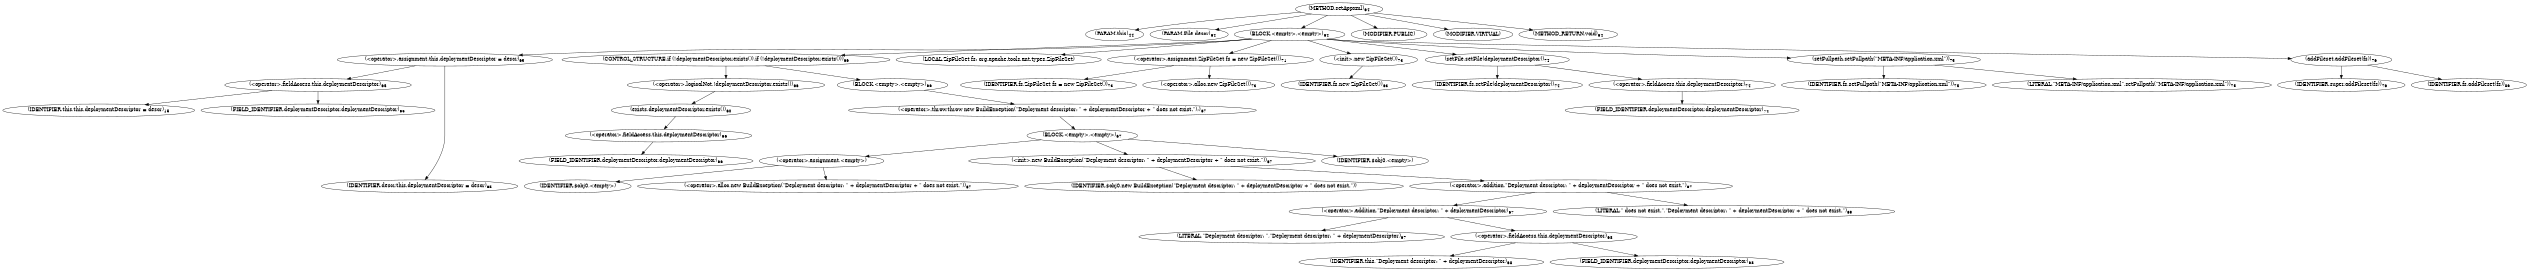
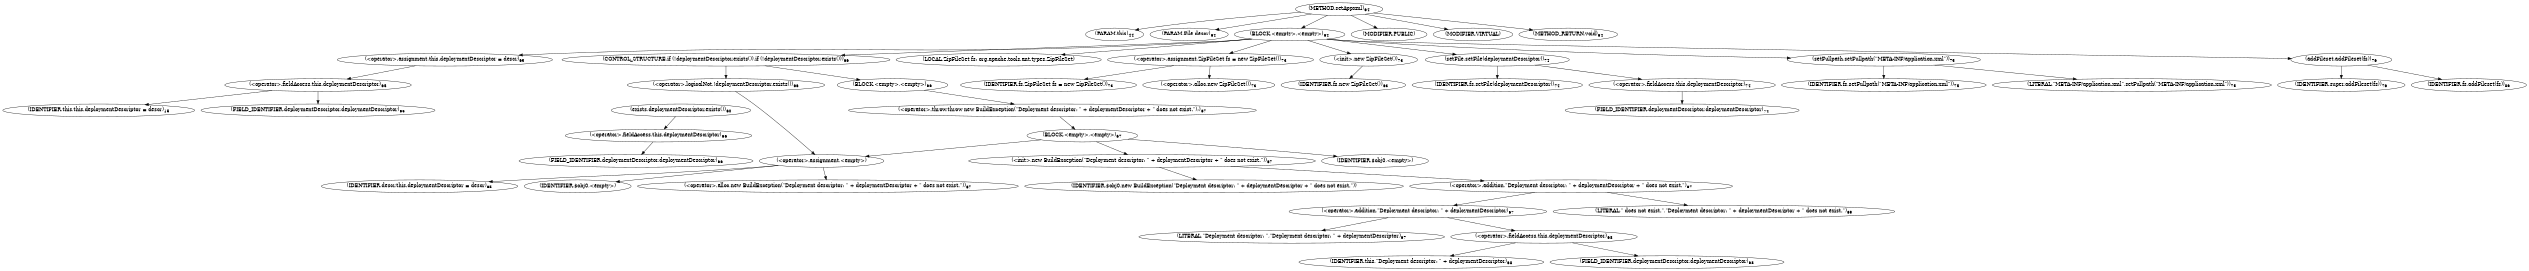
node "(<operator>.assignment,ZipFileSet fs = new ZipFileSet())": text "71" -> "73"
edge "(<operator>.logicalNot,!deploymentDescriptor.exists())" -> "(exists,deploymentDescriptor.exists())": now "(<operator>.logicalNot,!deploymentDescriptor.exists())" -> "(<operator>.assignment,<empty>)"
edge "(<operator>.assignment,this.deploymentDescriptor = descr)" -> "(IDENTIFIER,descr,this.deploymentDescriptor = descr)": now "(<operator>.assignment,<empty>)" -> "(IDENTIFIER,descr,this.deploymentDescriptor = descr)"
